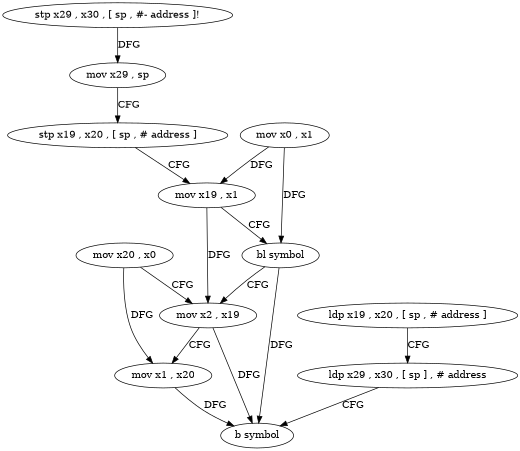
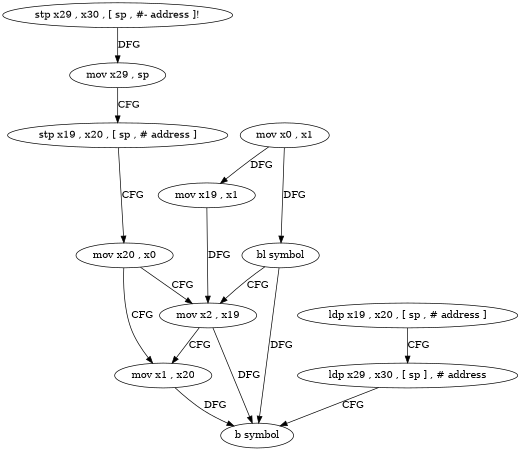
edge "stp x19 , x20 , [ sp , # address ]" -> "mov x19 , x1": now "stp x19 , x20 , [ sp , # address ]" -> "mov x20 , x0"
edge "mov x19 , x1" -> "bl symbol": removed, label "CFG"
edge "mov x20 , x0" -> "mov x1 , x20": label "DFG" -> "CFG"
